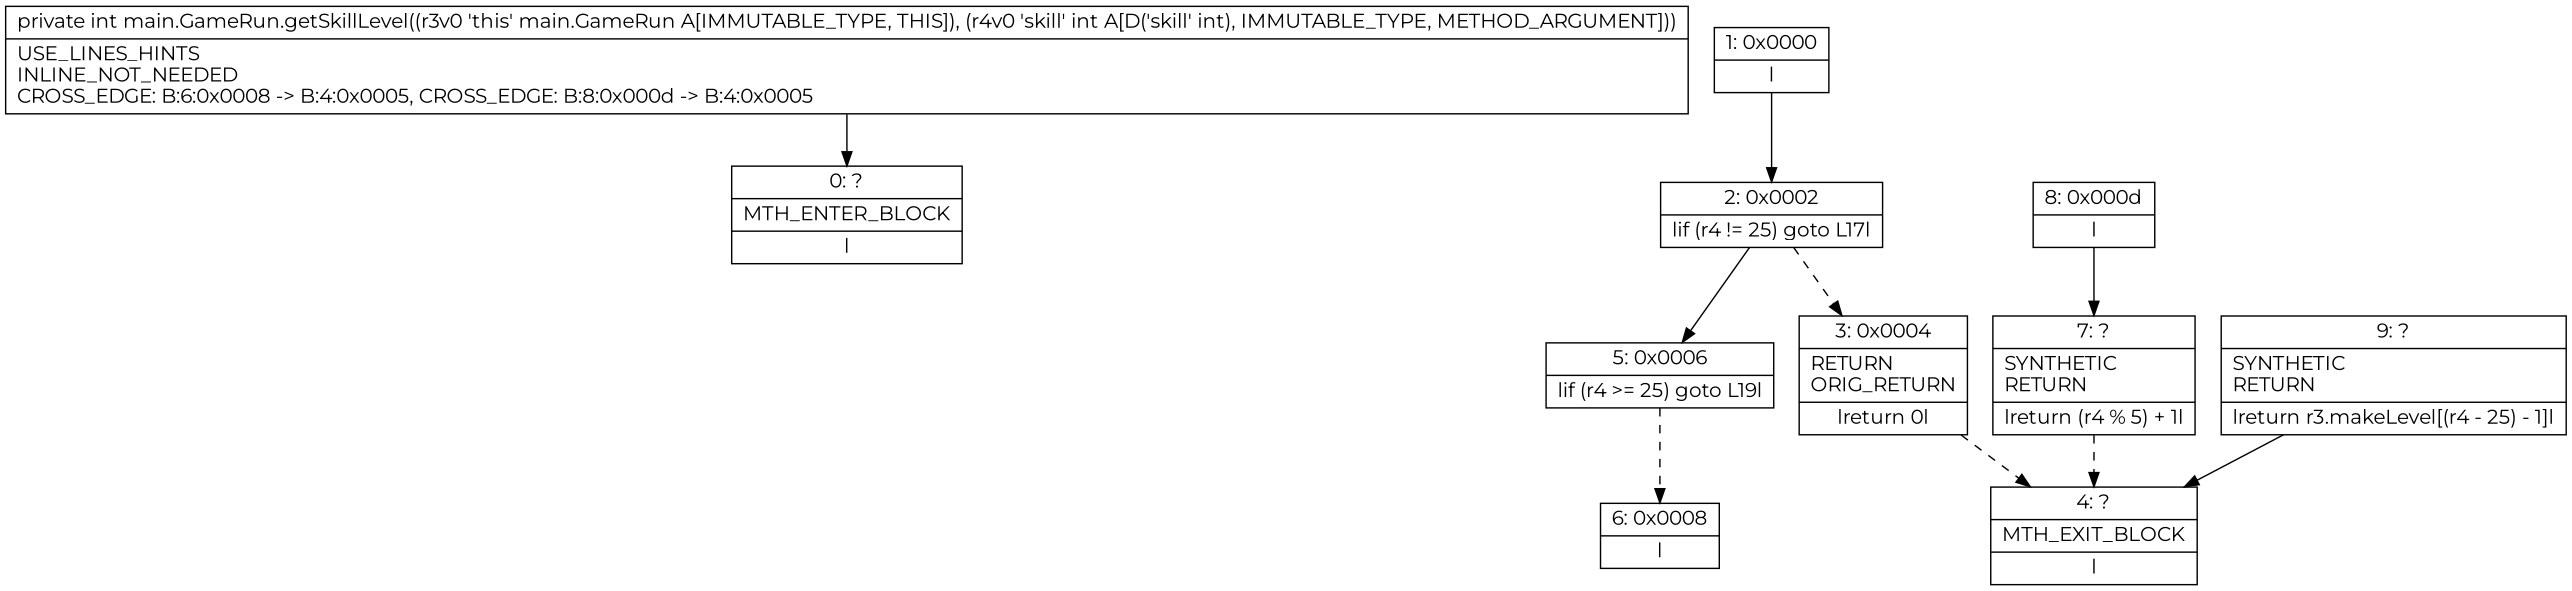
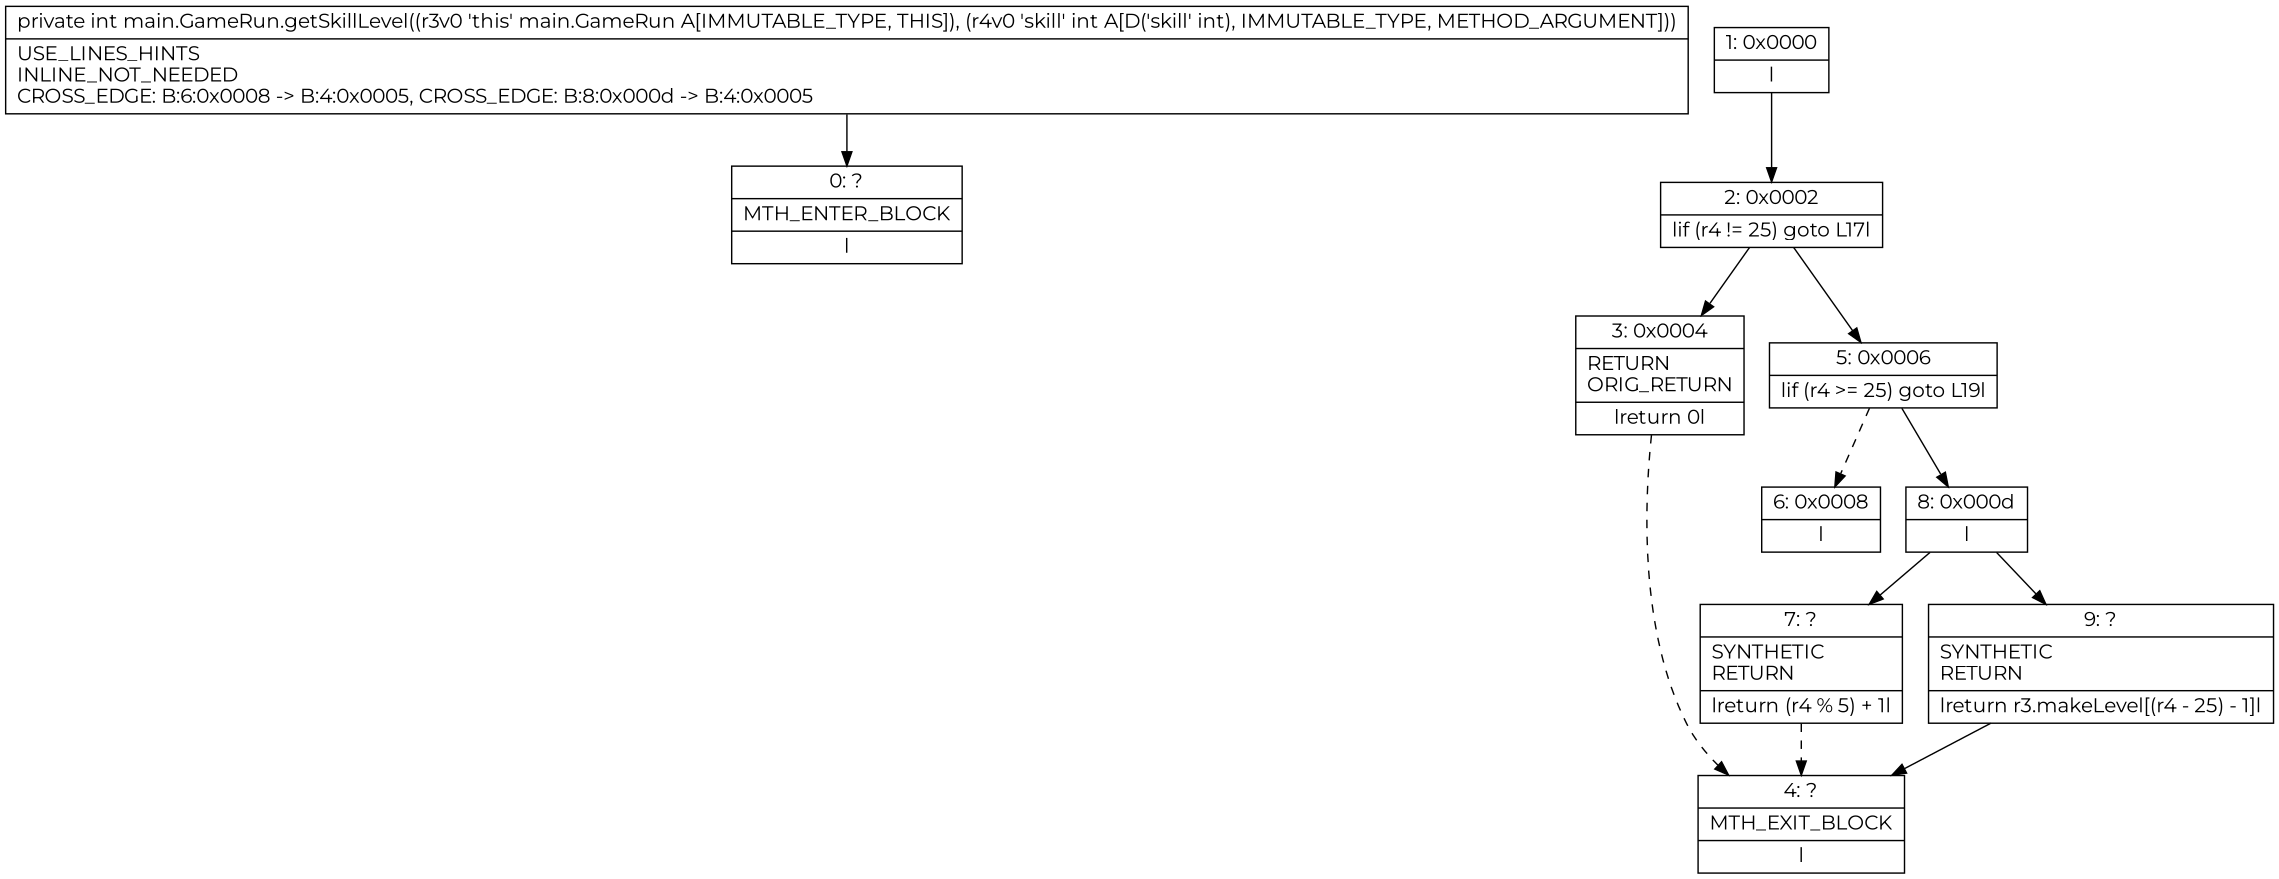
edge "2: 0x0002" -> "3: 0x0004": style dashed -> solid
edge "5: 0x0006" -> "8: 0x000d": added
edge "8: 0x000d" -> "9: ?": added
